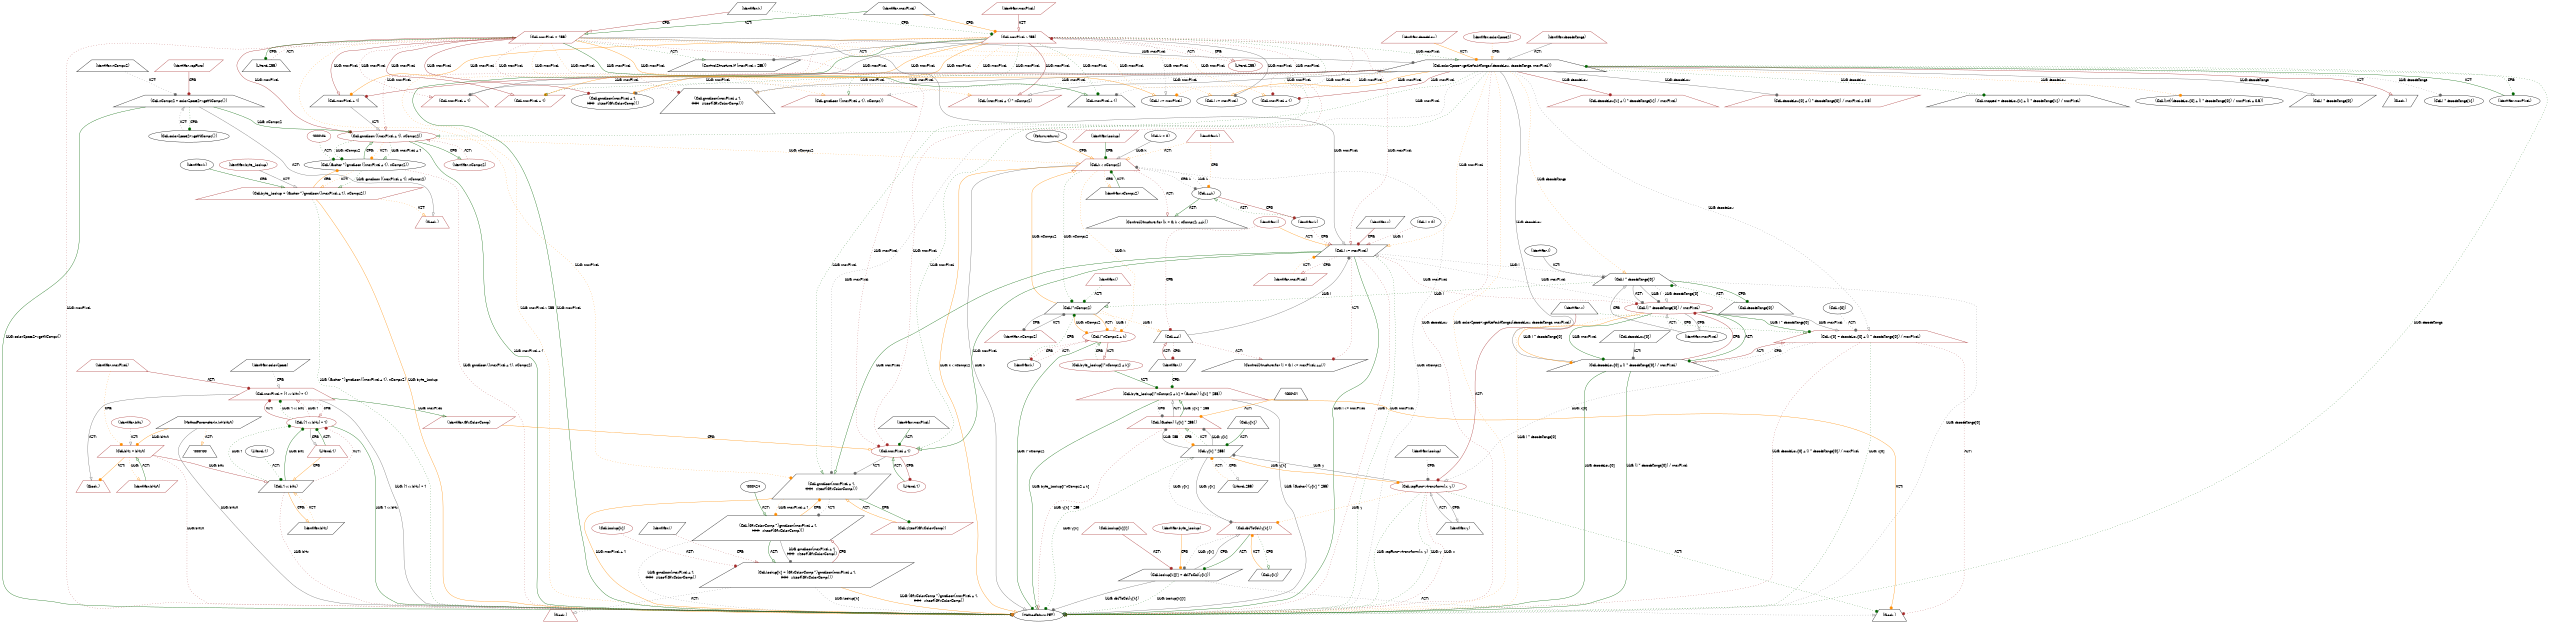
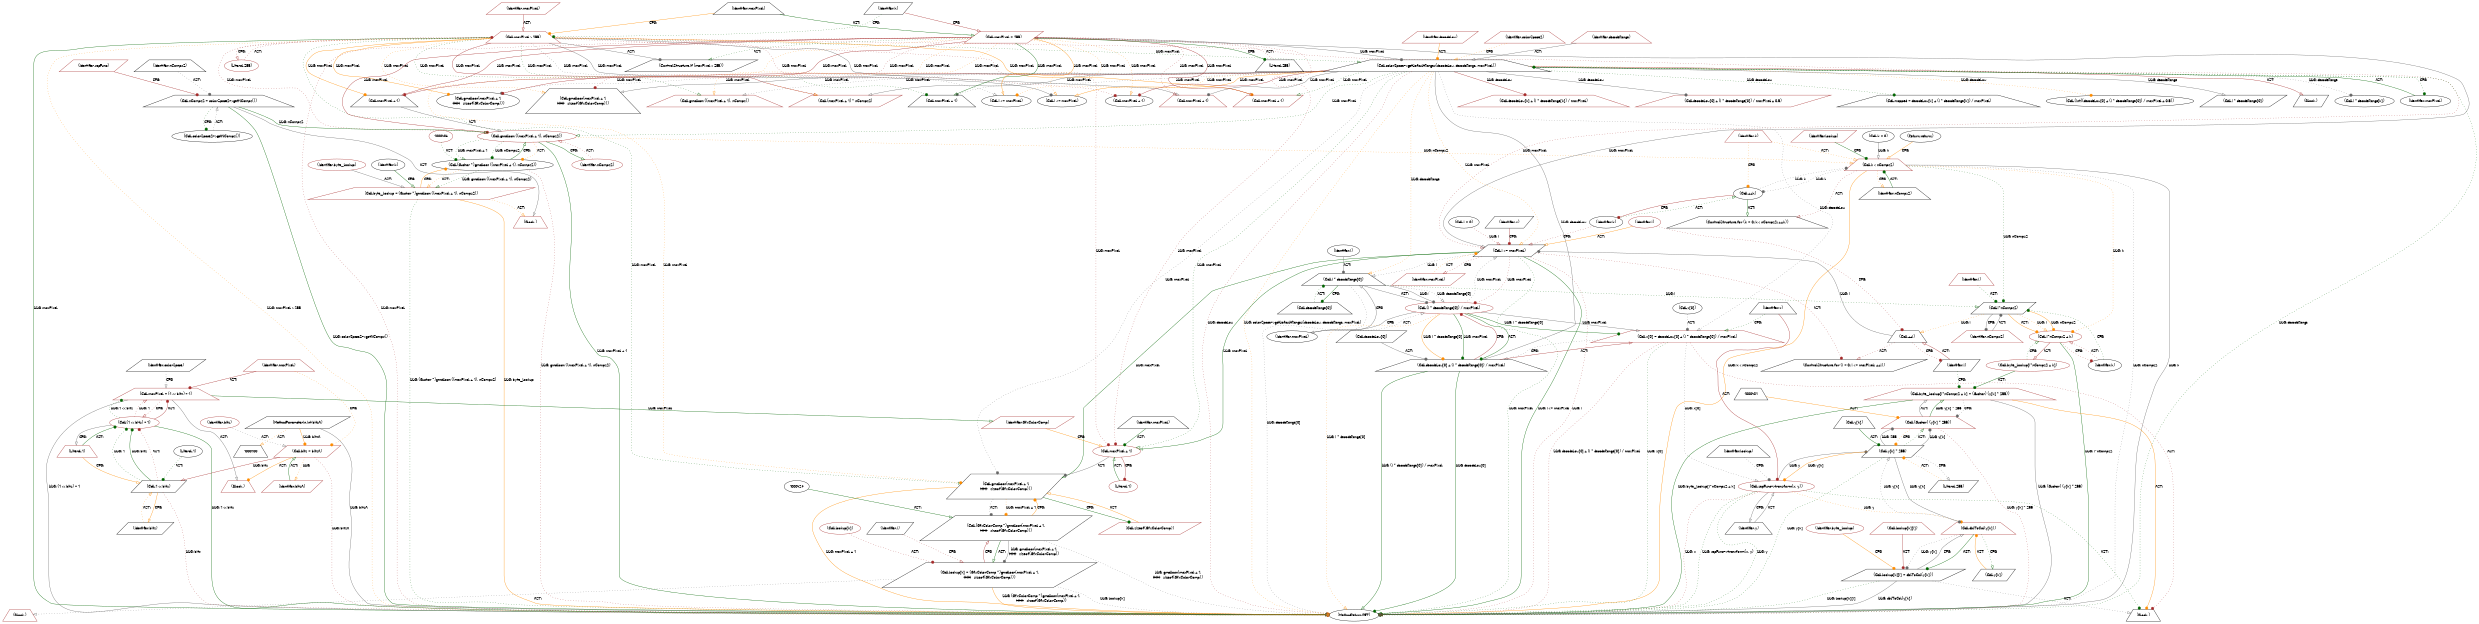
node "(Identifier,colorSpace2)": shape ellipse -> trapezium
edge "(Call,k < nComps2)" -> "(Call,++k)": label "CFG: k" -> "DDG: k"
edge "(Call,i*nComps2)" -> "(Call,k < nComps2)": removed, label "DDG: nComps2"
